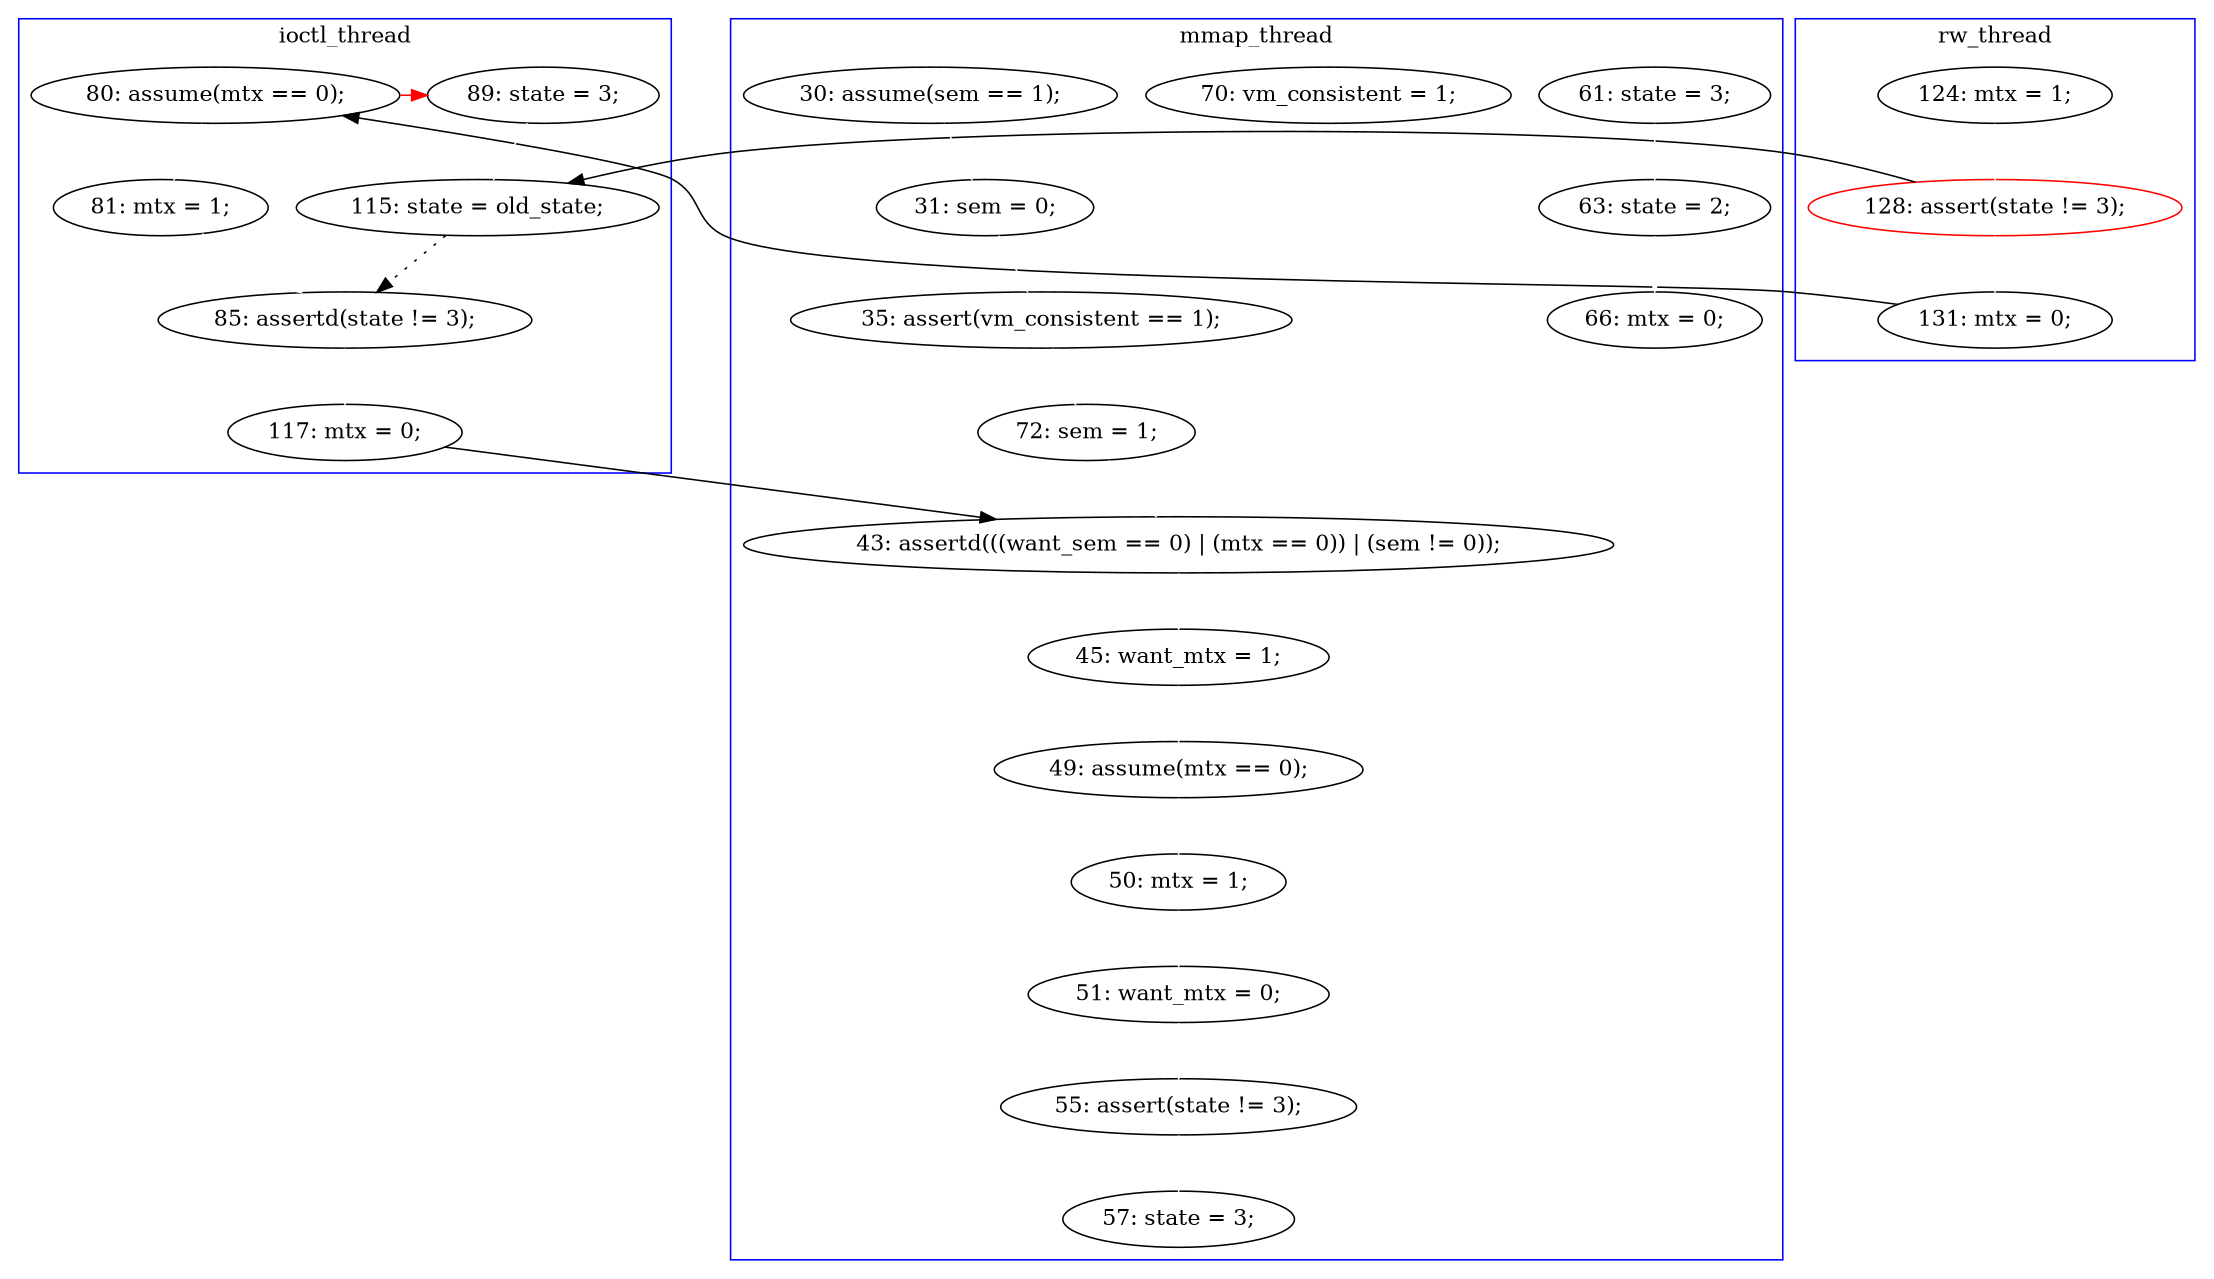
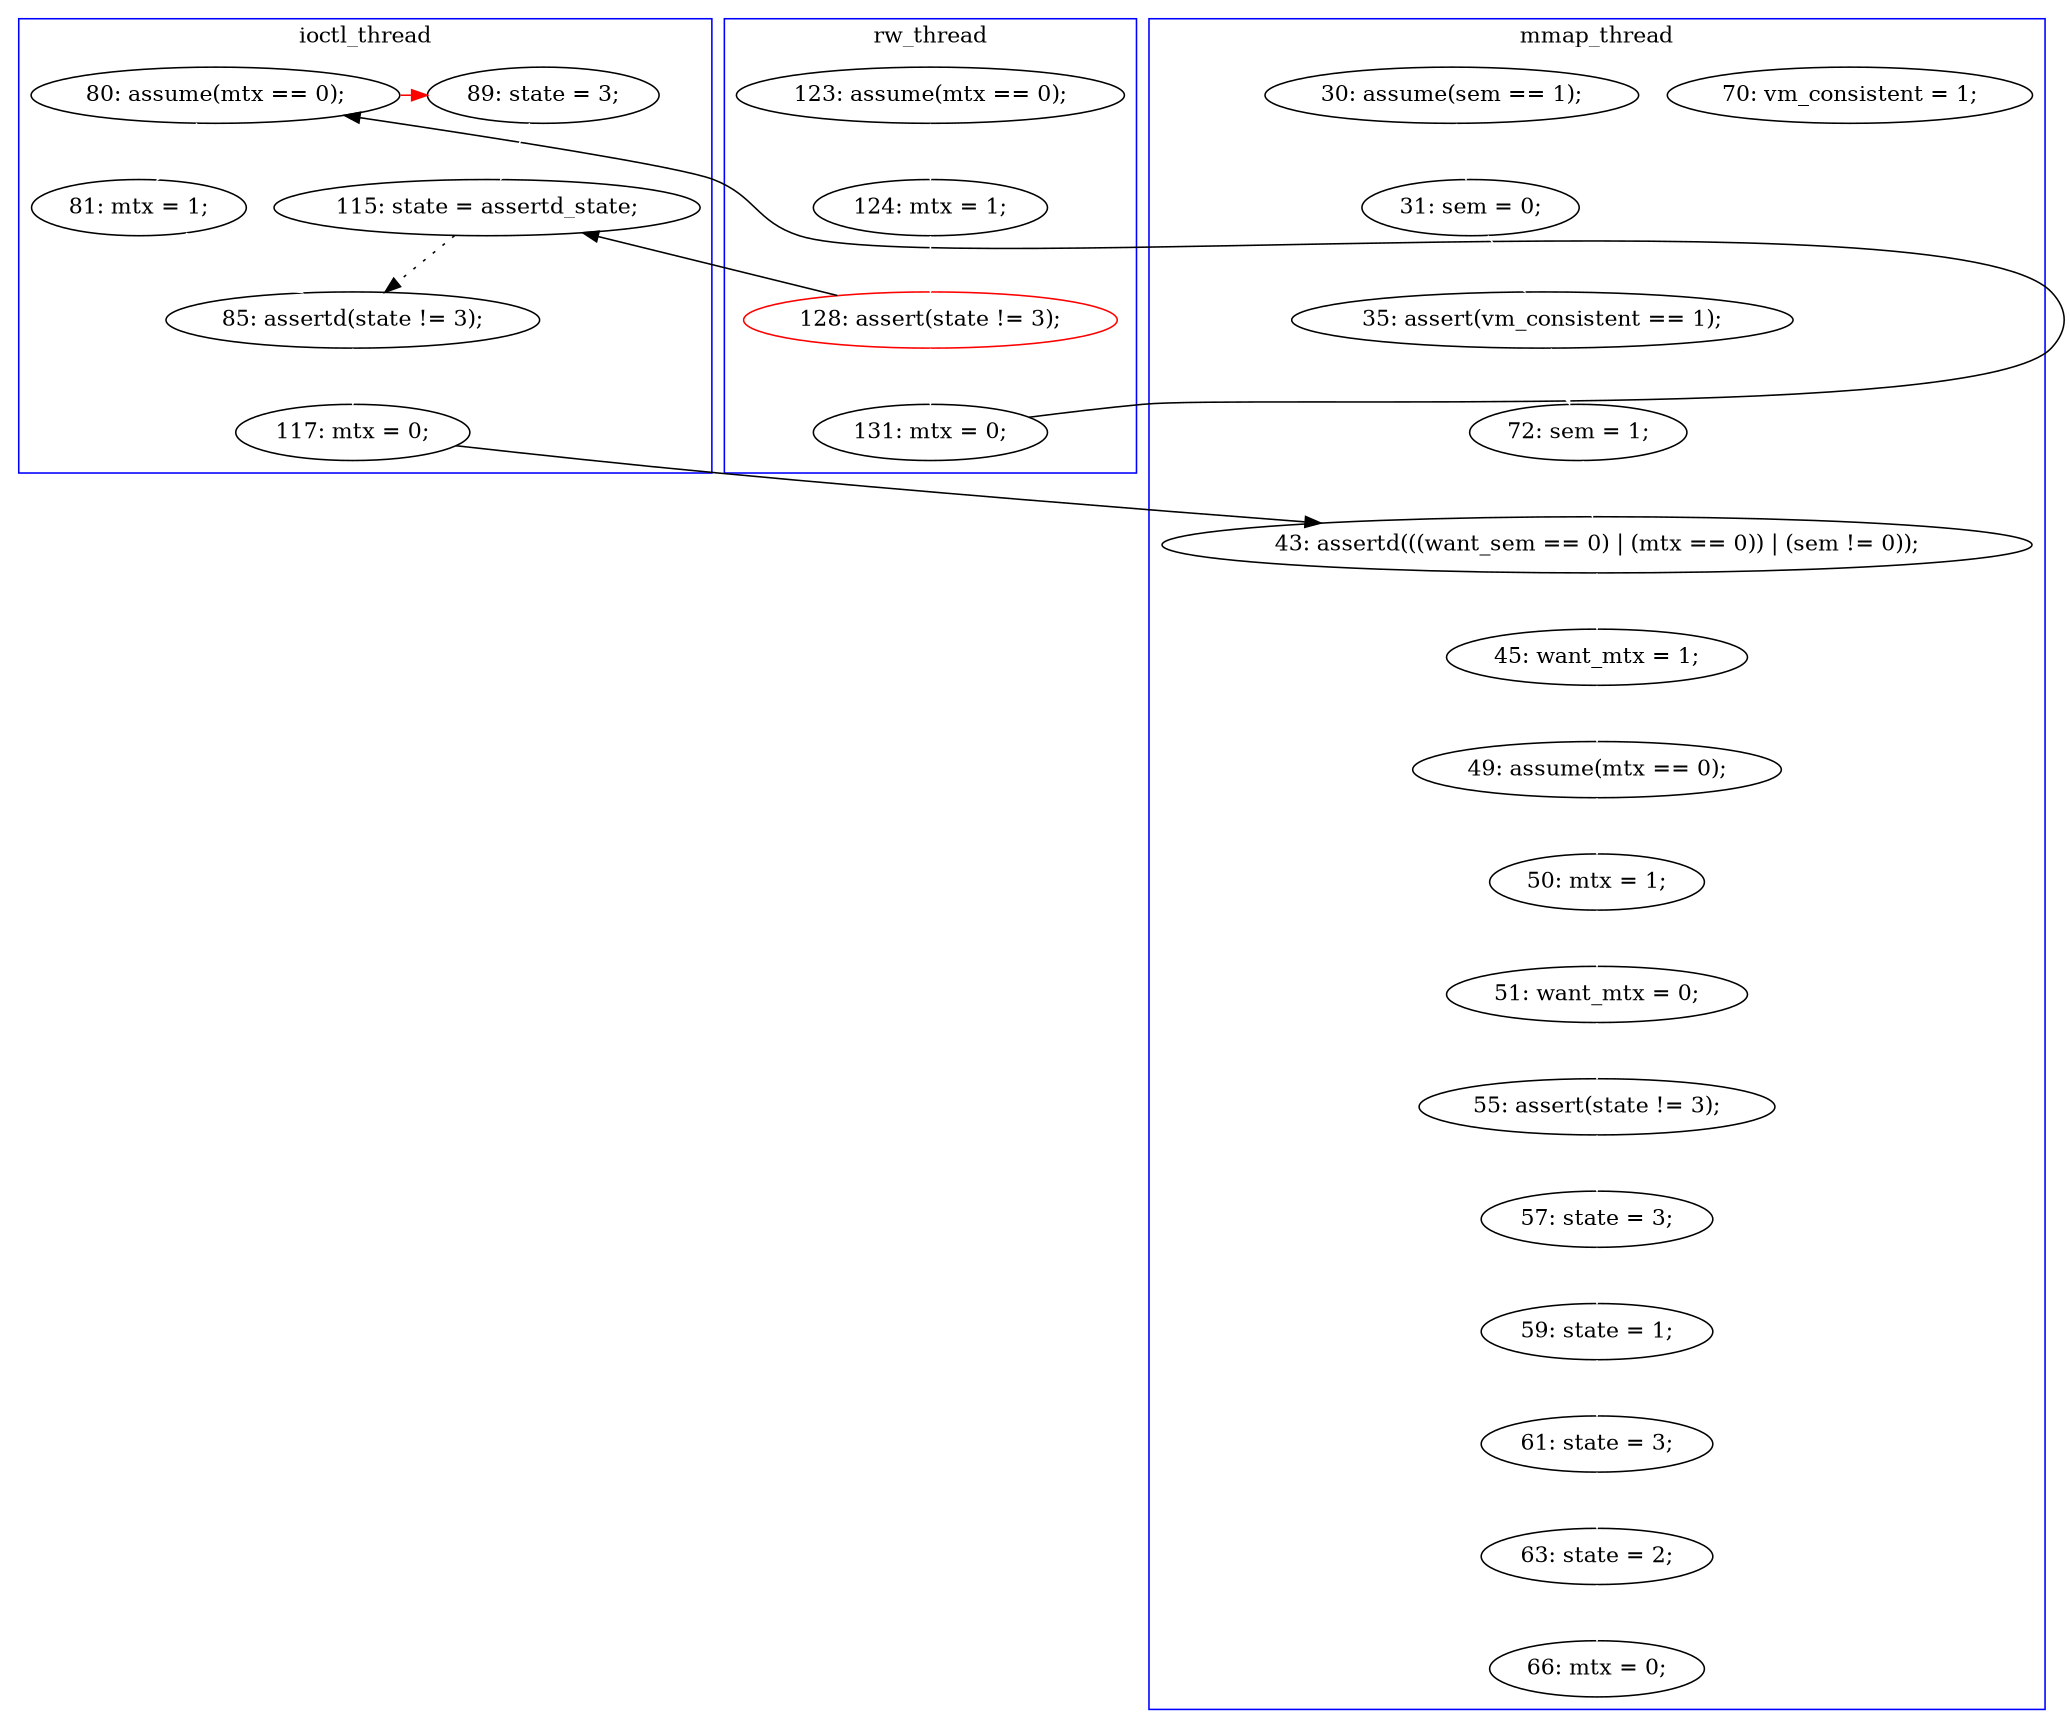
node "123: assume(mtx == 0);": added
node "115: state = old_state;": label "115: state = old_state;" -> "115: state = assertd_state;"
node "59: state = 1;": added
